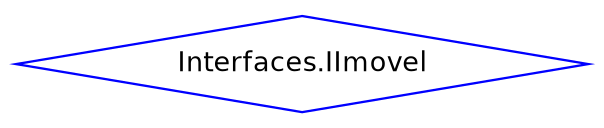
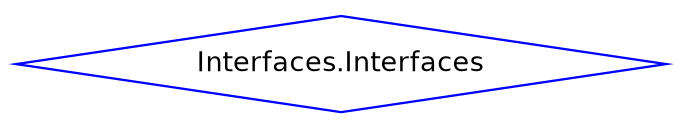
node "Interfaces.IImovel": label "Interfaces.IImovel" -> "Interfaces.Interfaces"
